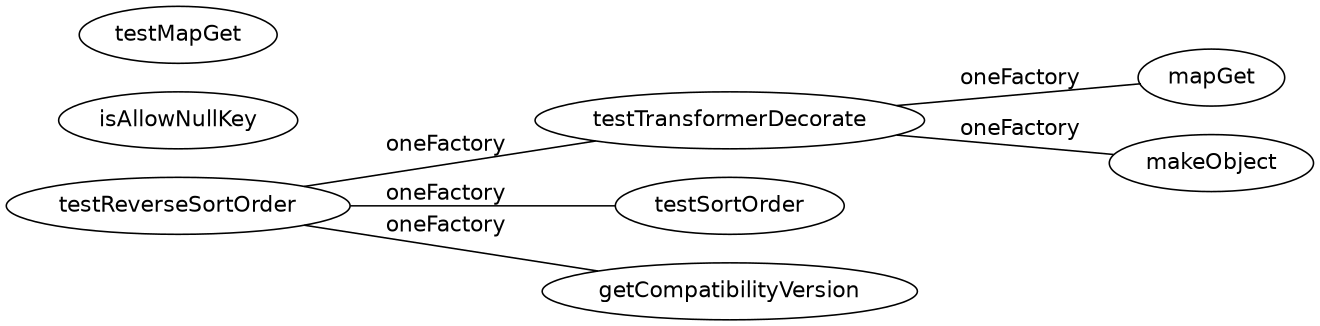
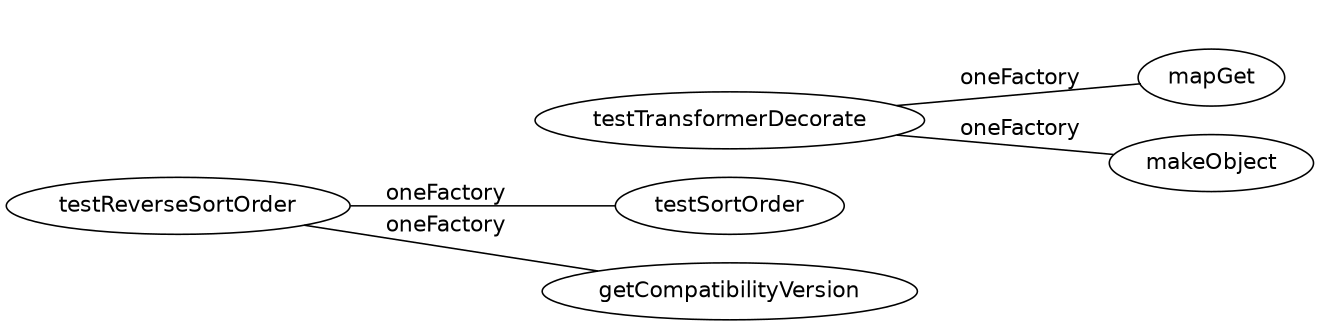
node "testMapGet": removed
node "isAllowNullKey": removed
edge "testTransformerDecorate" -- "testReverseSortOrder": removed, label "oneFactory"
